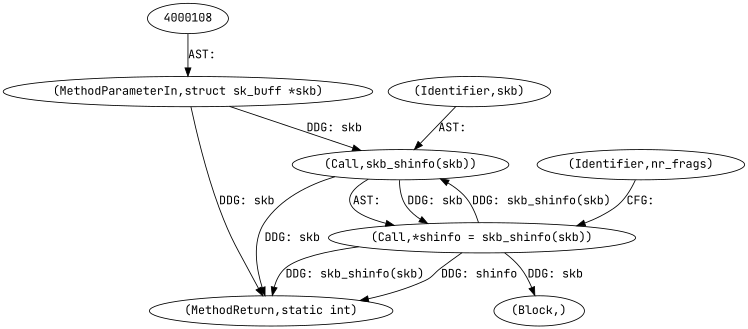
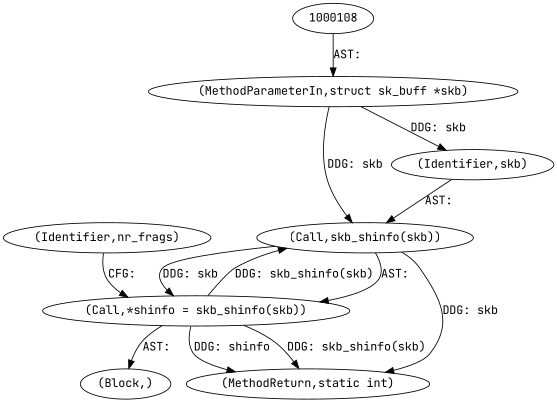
node "4000108": label "4000108" -> "1000108"
edge "(MethodParameterIn,struct sk_buff *skb)" -> "(MethodReturn,static int)": now "(MethodParameterIn,struct sk_buff *skb)" -> "(Identifier,skb)"
edge "(Call,*shinfo = skb_shinfo(skb))" -> "(Block,)": label "DDG: skb" -> "AST: "
